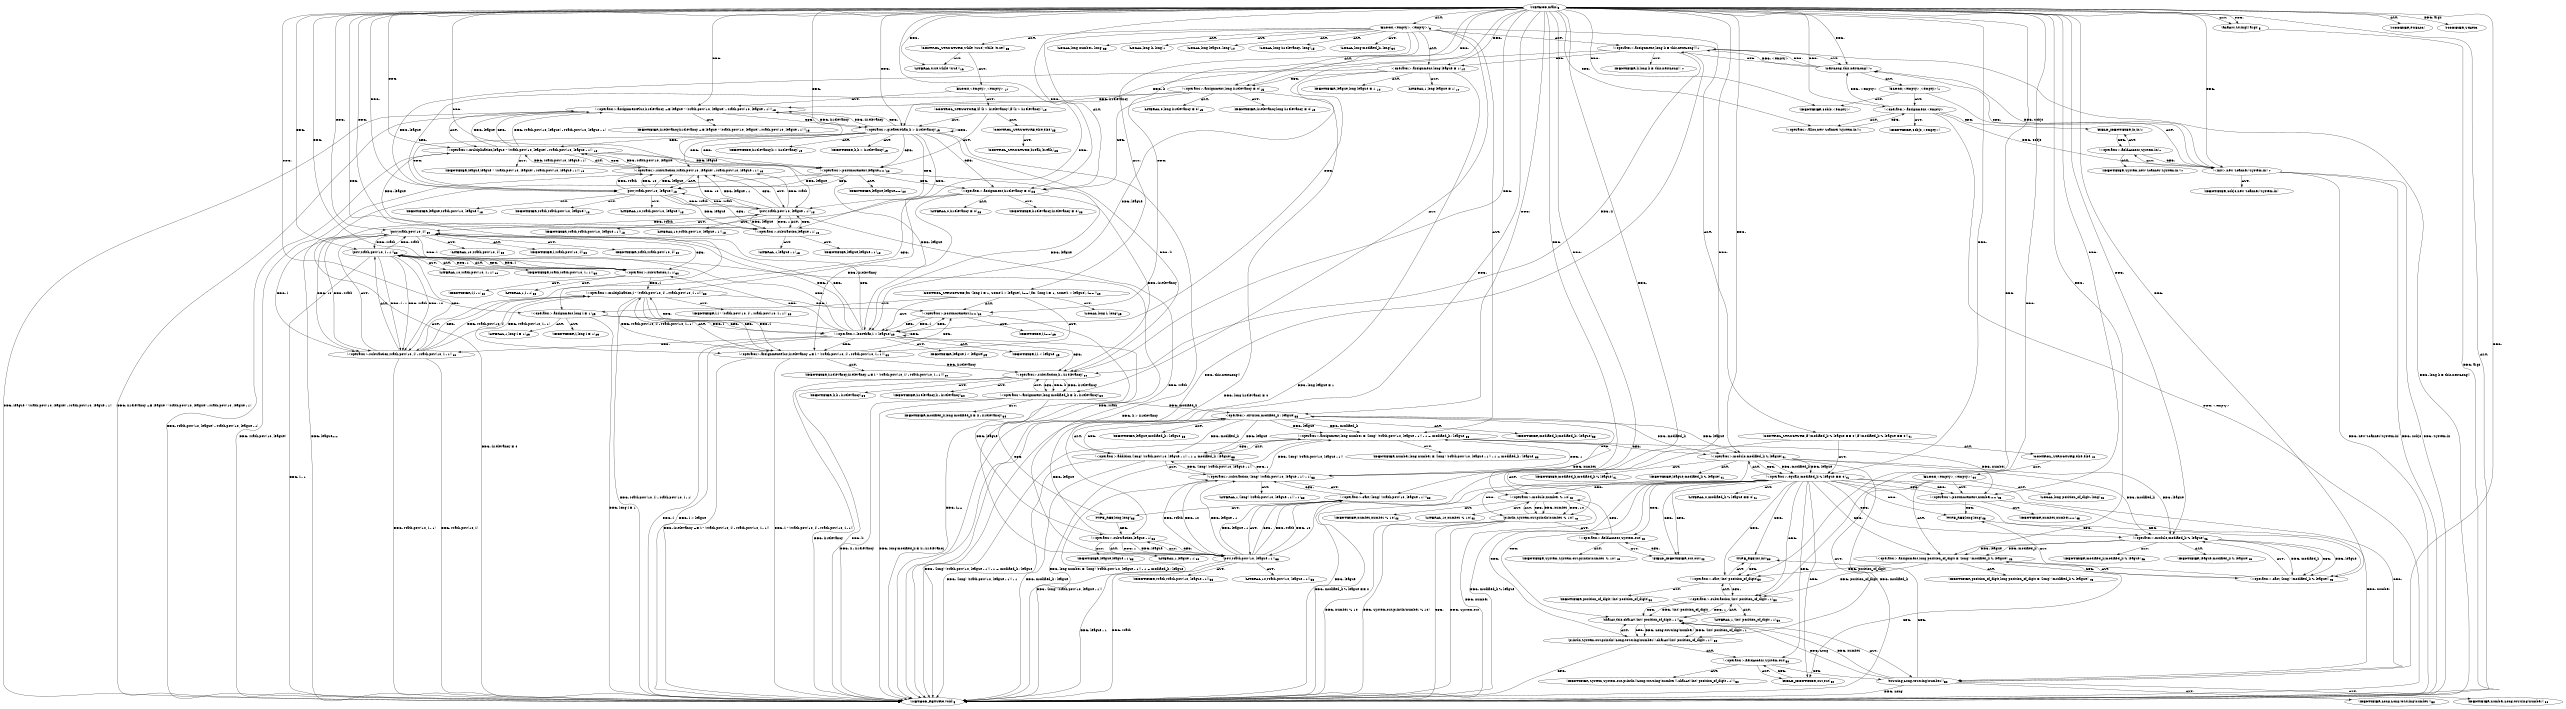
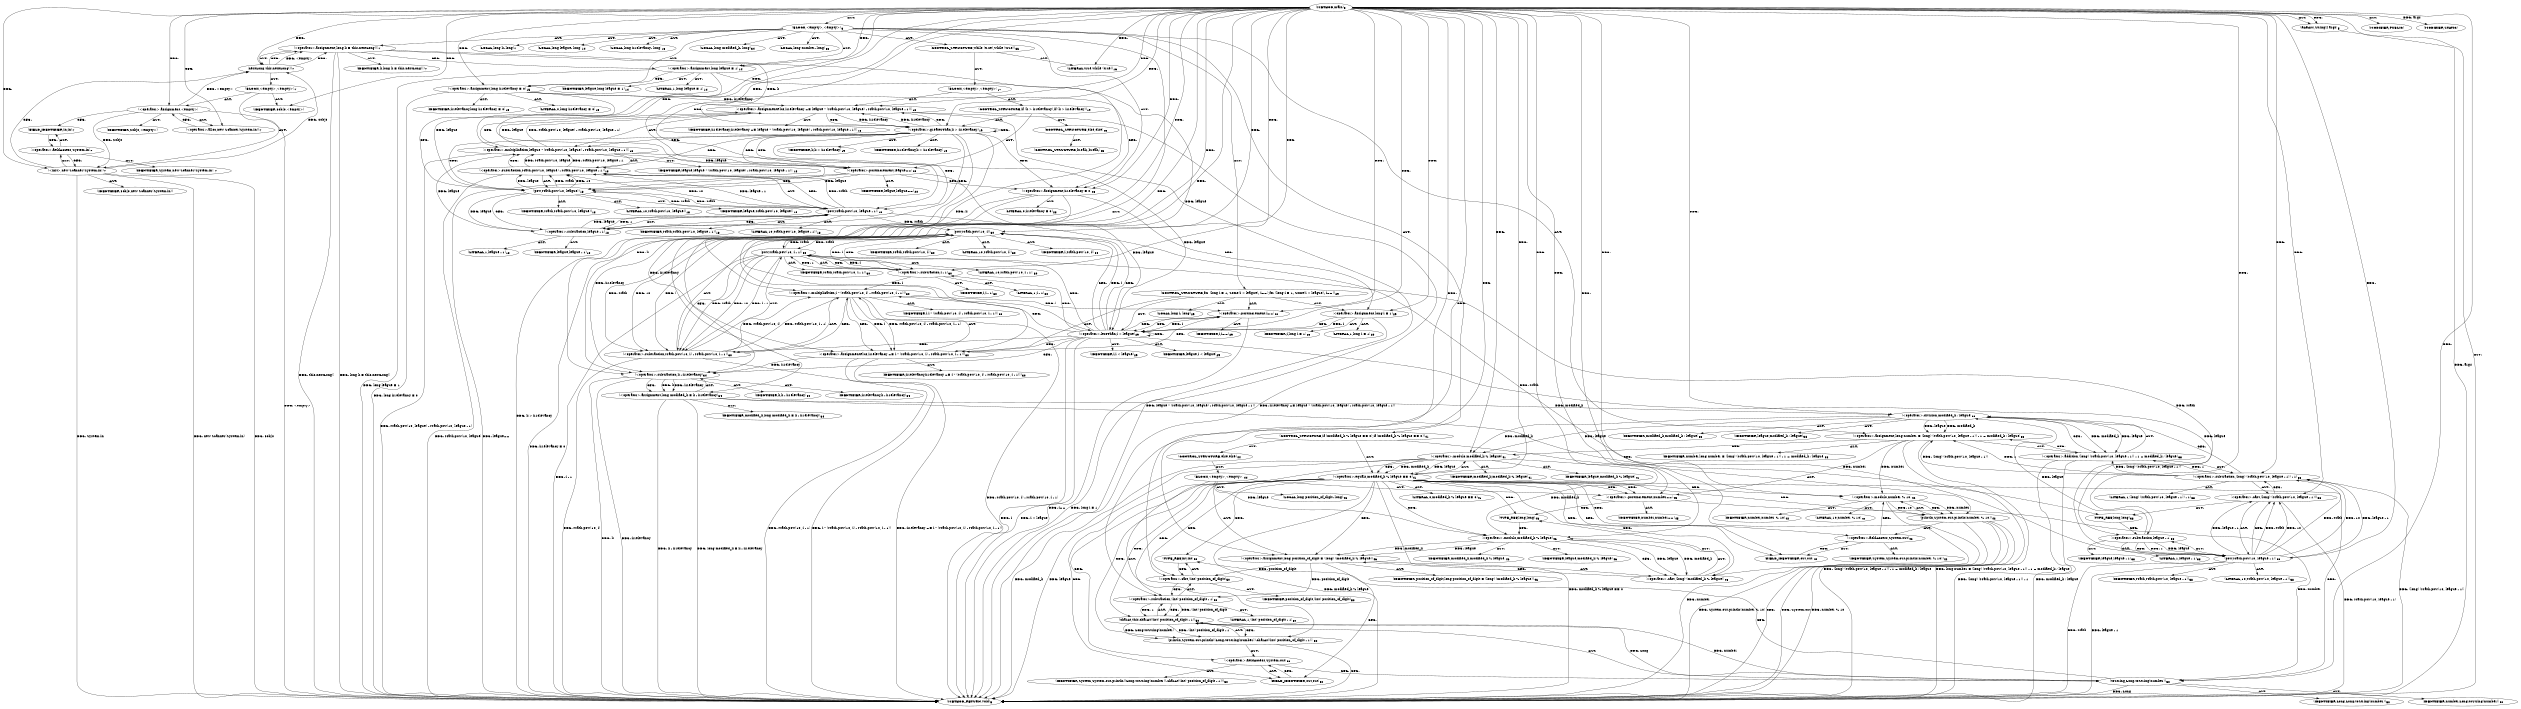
node "(IDENTIFIER,irrelevancy,irrelevancy = 0)": removed
edge "(<operator>.cast,(long) (Math.pow(10, league - 1)))" -> "(METHOD_RETURN,void)": added, label "DDG: Math.pow(10, league - 1)"
